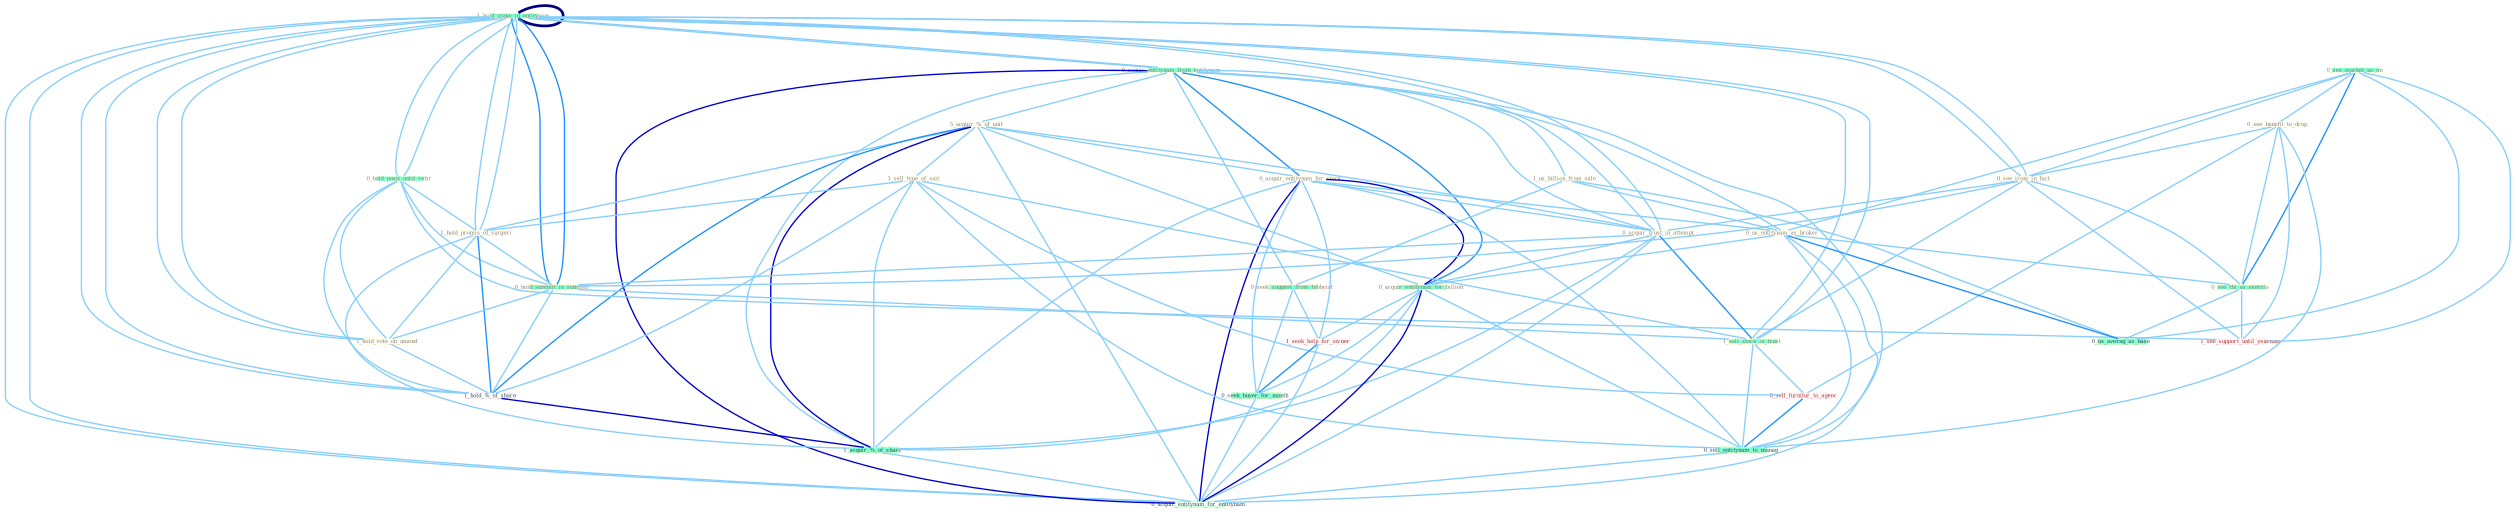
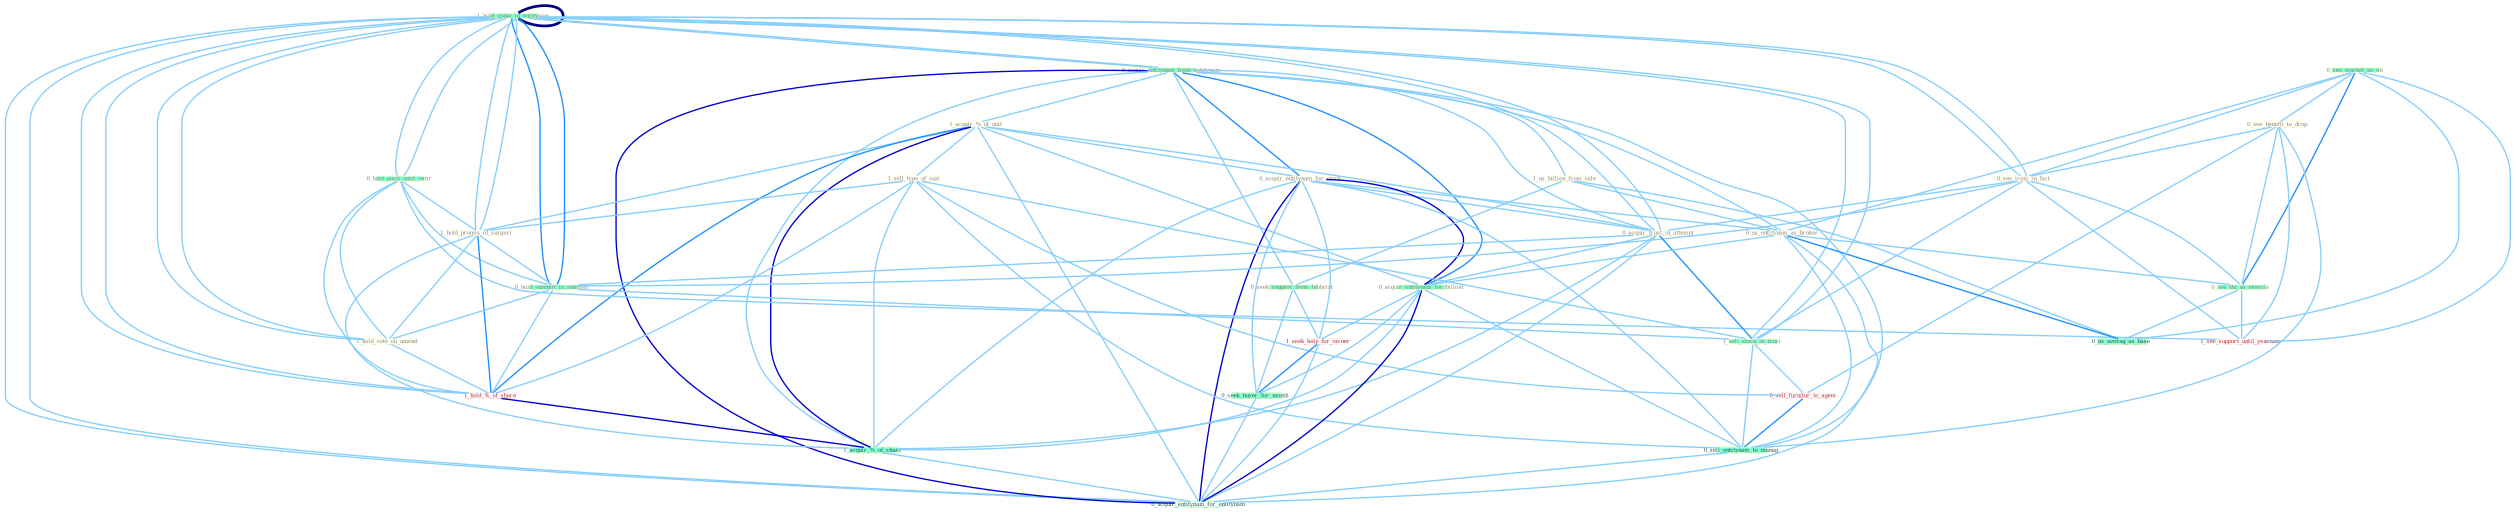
node "5_acquir_%_of_unit": label "5_acquir_%_of_unit" -> "1_acquir_%_of_unit"
node "1_hold_%_of_share": fontcolor #2f4f4f -> #b22222
